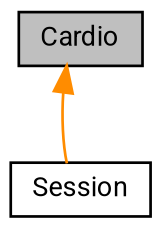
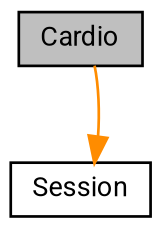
edge "Session" -> "Cardio": reversed
